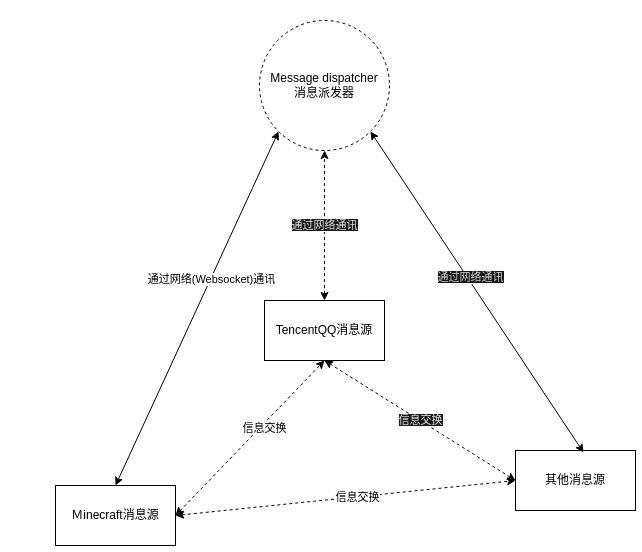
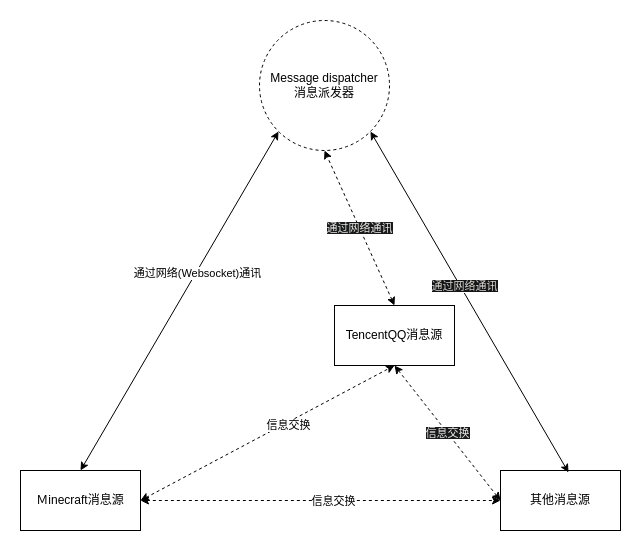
node "TencentQQ消息源": moved (325, 331) -> (395, 336)
node "其他消息源": moved (576, 481) -> (561, 501)
node "Ｍinecraft消息源": moved (116, 516) -> (81, 501)
